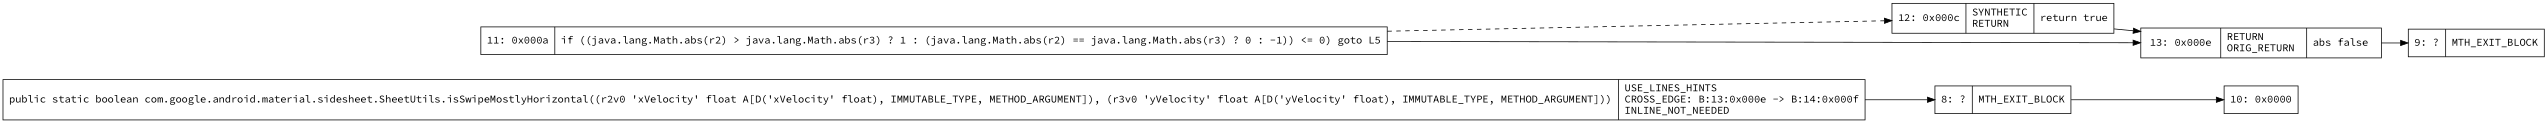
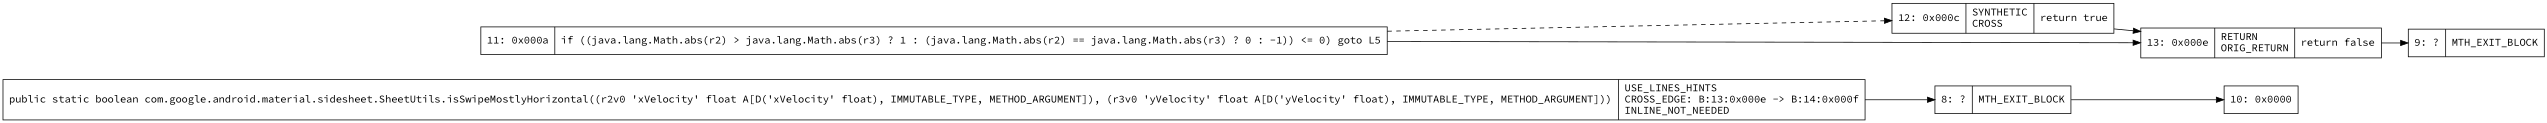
node "12: 0x000c": text "RETURN" -> "CROSS"
node "13: 0x000e": text "abs false" -> "return false"
